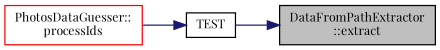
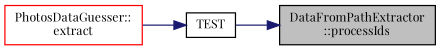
node "PhotosDataGuesser:: processIds": label "PhotosDataGuesser:: processIds" -> "PhotosDataGuesser:: extract"
node "DataFromPathExtractor ::extract": label "DataFromPathExtractor ::extract" -> "DataFromPathExtractor ::processIds"
